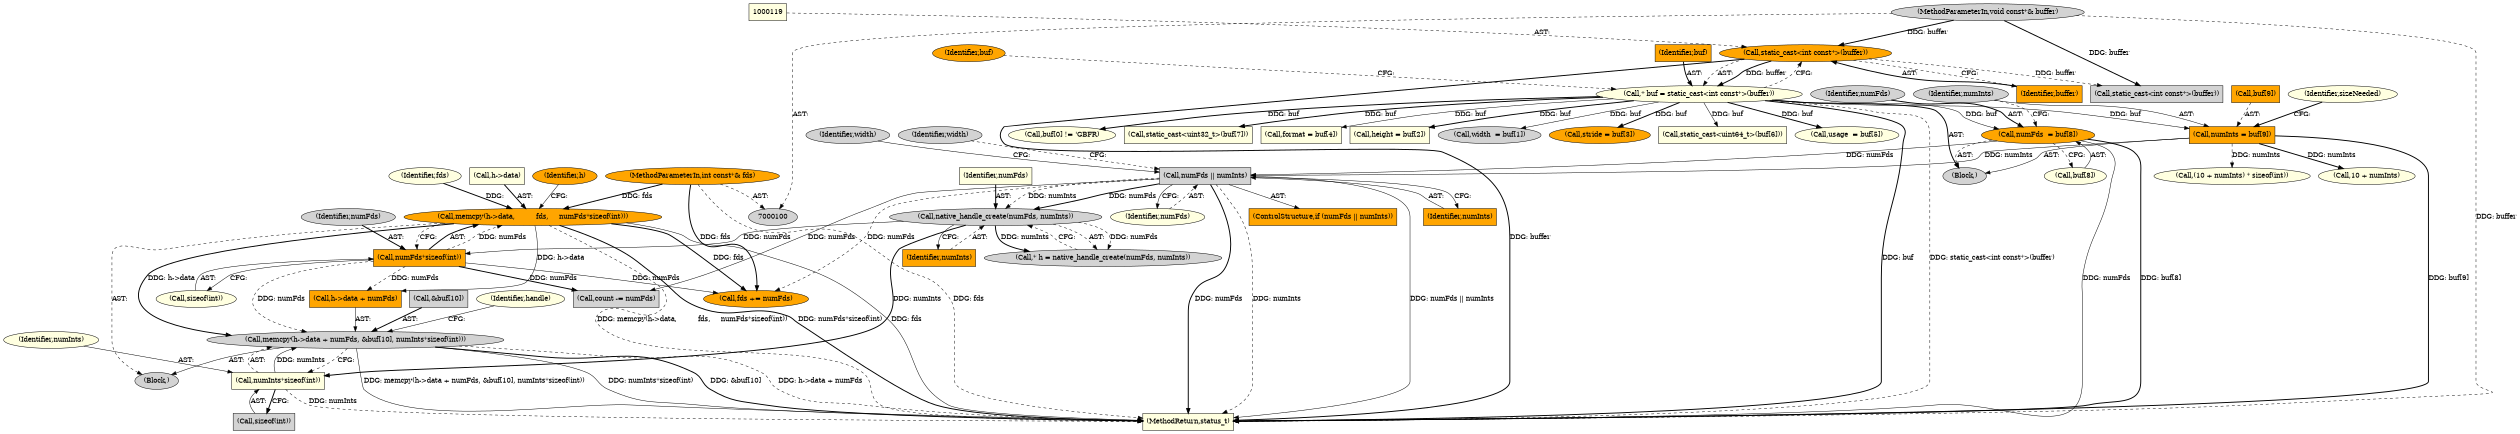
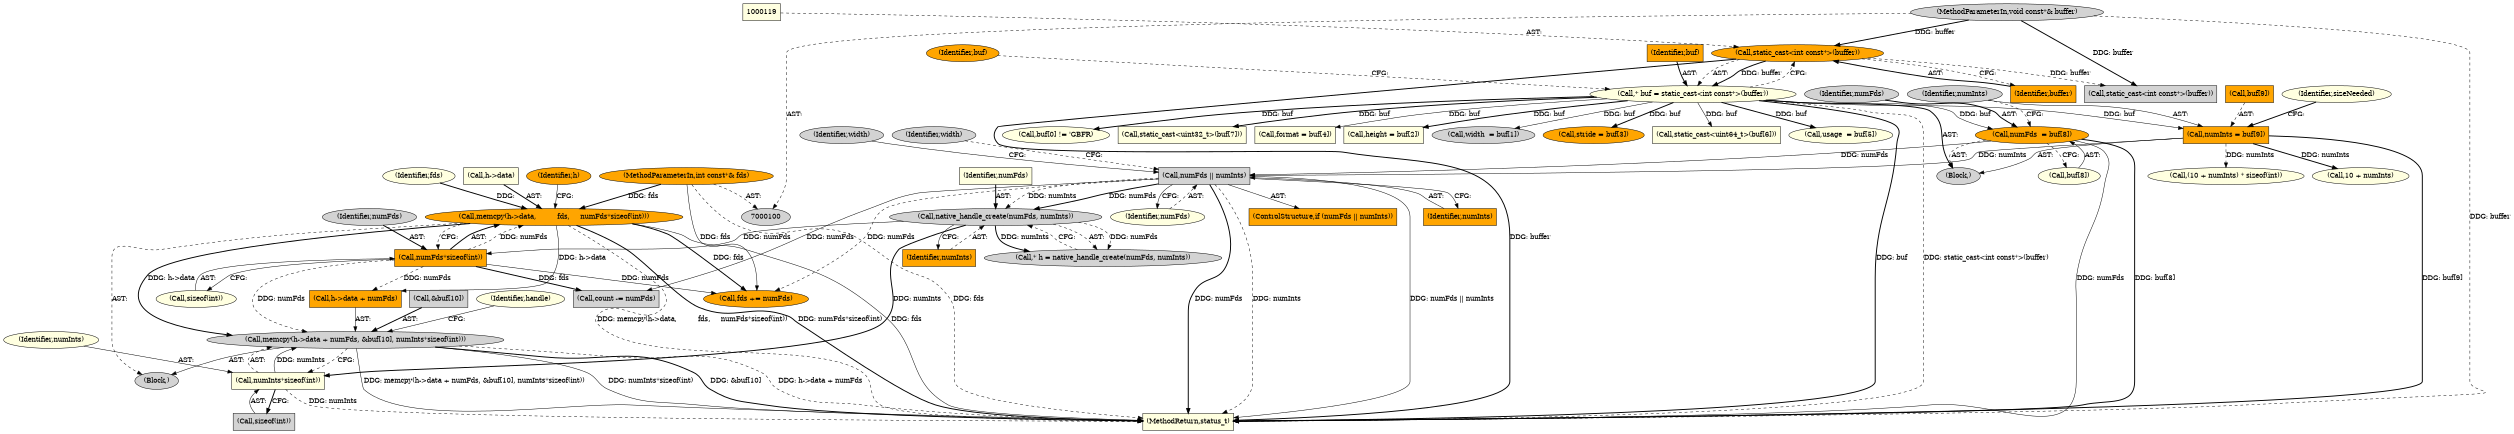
edge "(MethodParameterIn,int const*& fds)" -> "(Call,fds += numFds)": style bold -> solid
edge "(Call,numFds*sizeof(int))" -> "(Call,count -= numFds)": label "DDG: numFds" -> "DDG: fds"
